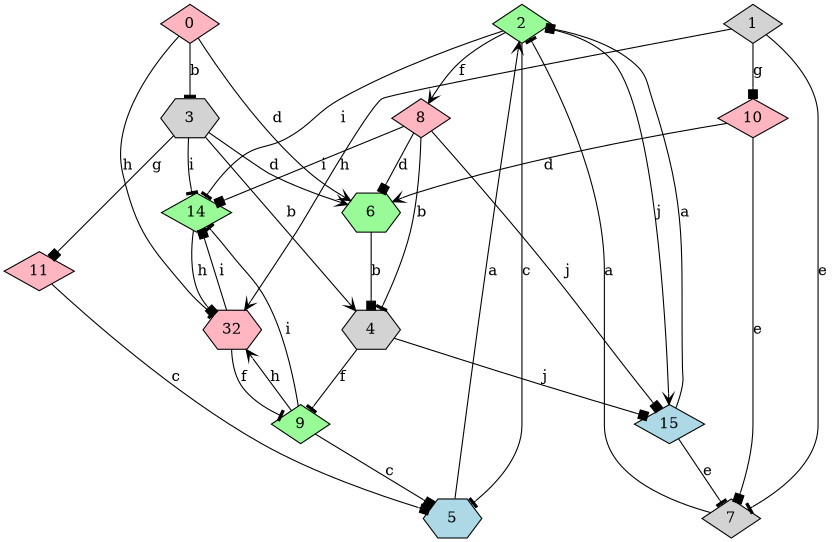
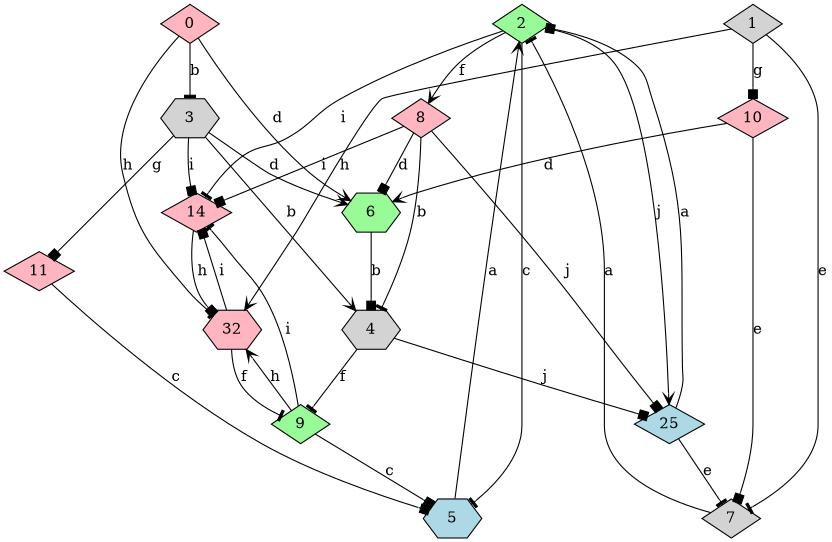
edge "3" -> "14": arrowhead tee -> box
node "14": fillcolor palegreen -> lightpink
node "15": label "15" -> "25"
